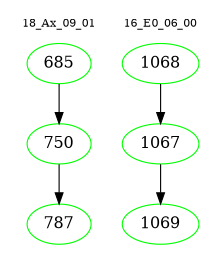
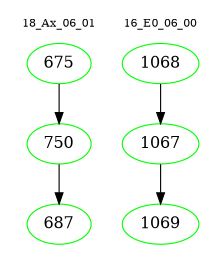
cluster "18_Ax_09_01": label "18_Ax_09_01" -> "18_Ax_06_01"
node "685": label "685" -> "675"
node "787": label "787" -> "687"
